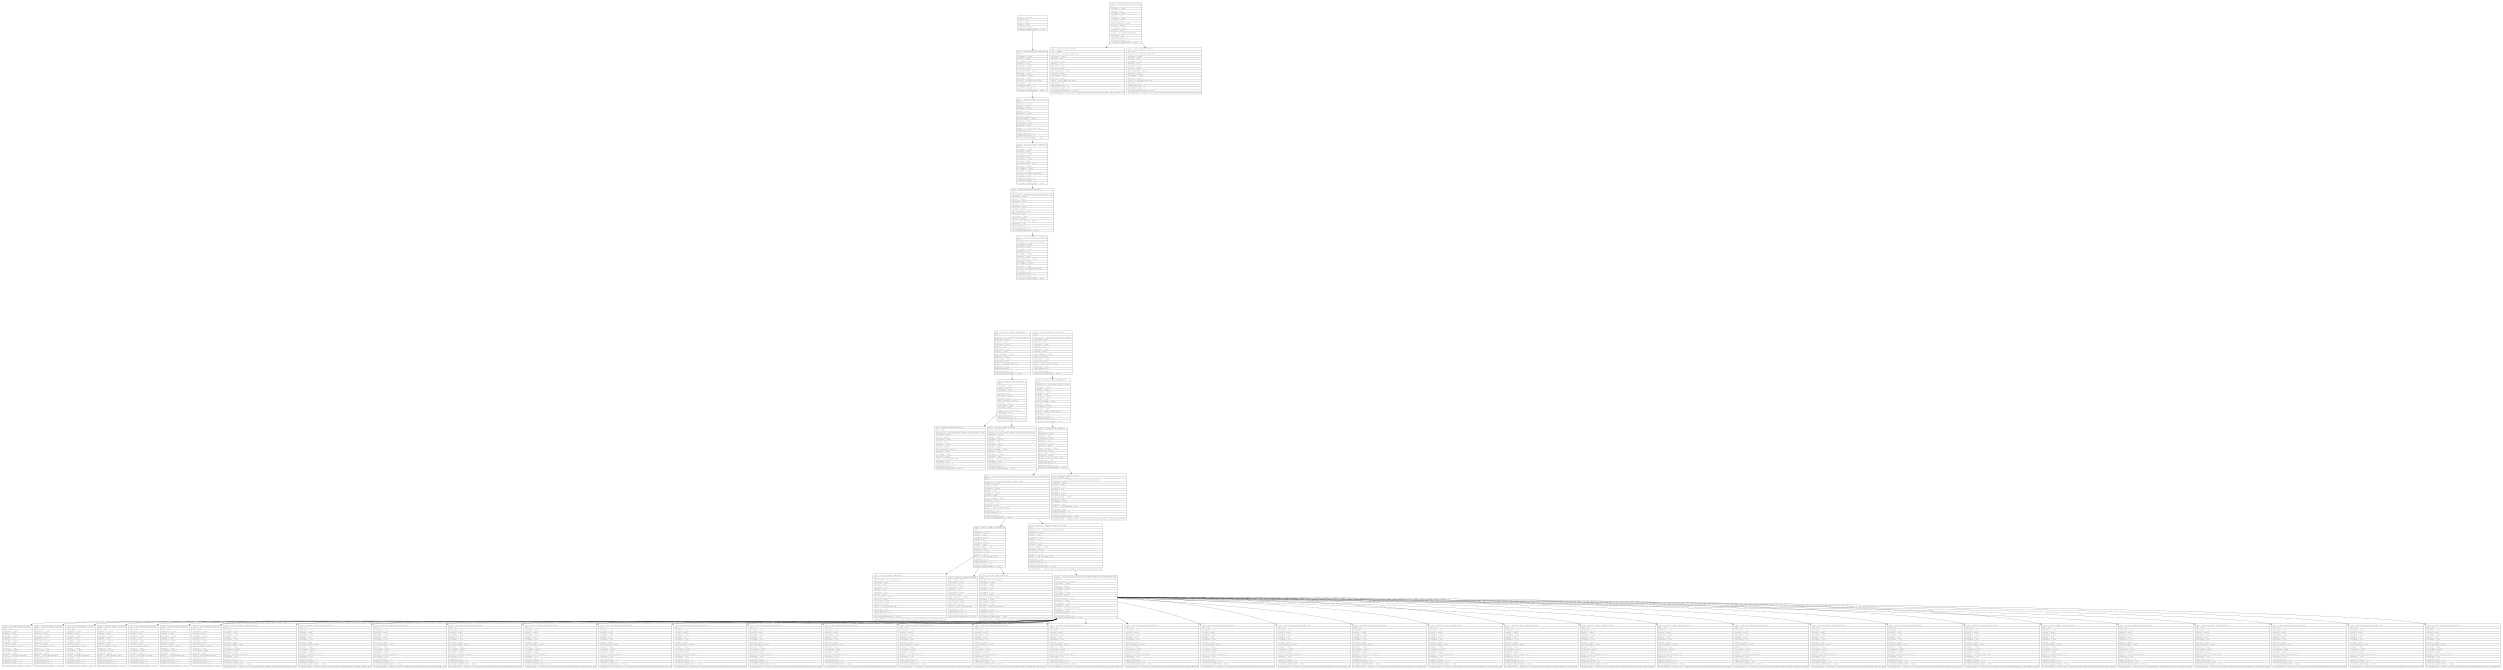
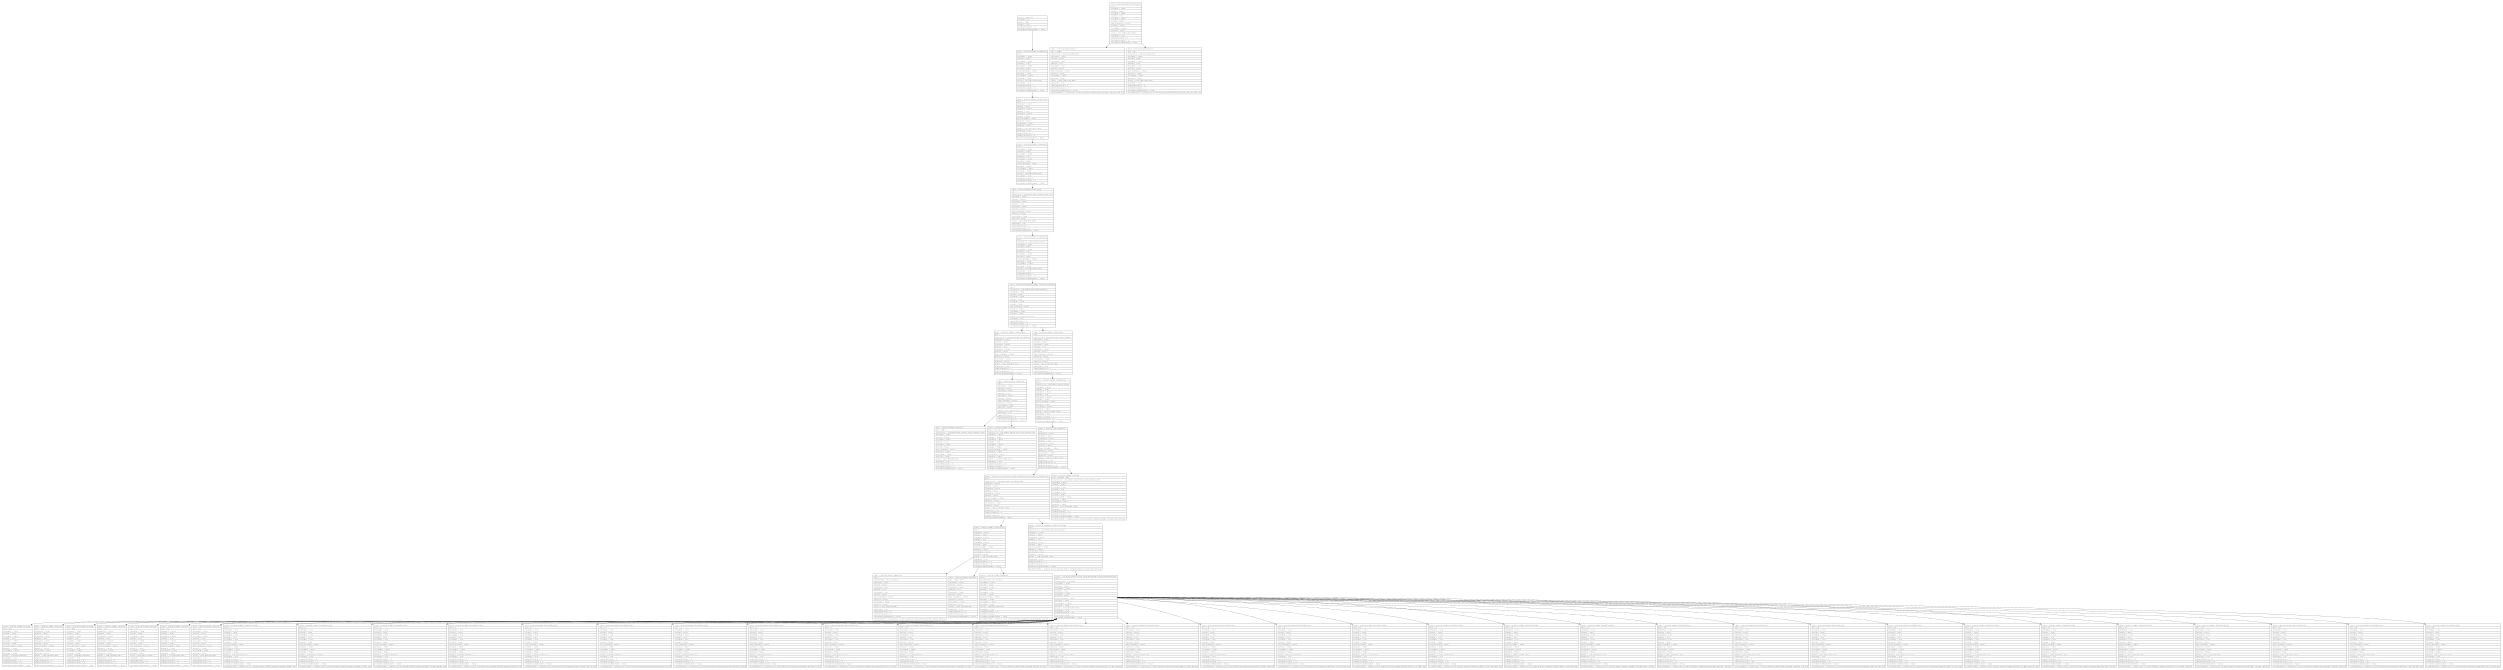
node "class = androidx.appcompat.widget.LinearLayoutCompat": added
